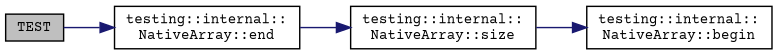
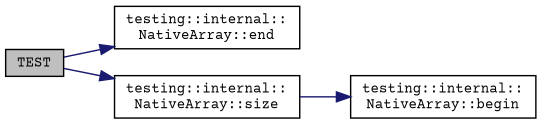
edge "testing::internal:: NativeArray::end" -> "testing::internal:: NativeArray::size": now "TEST" -> "testing::internal:: NativeArray::size"
